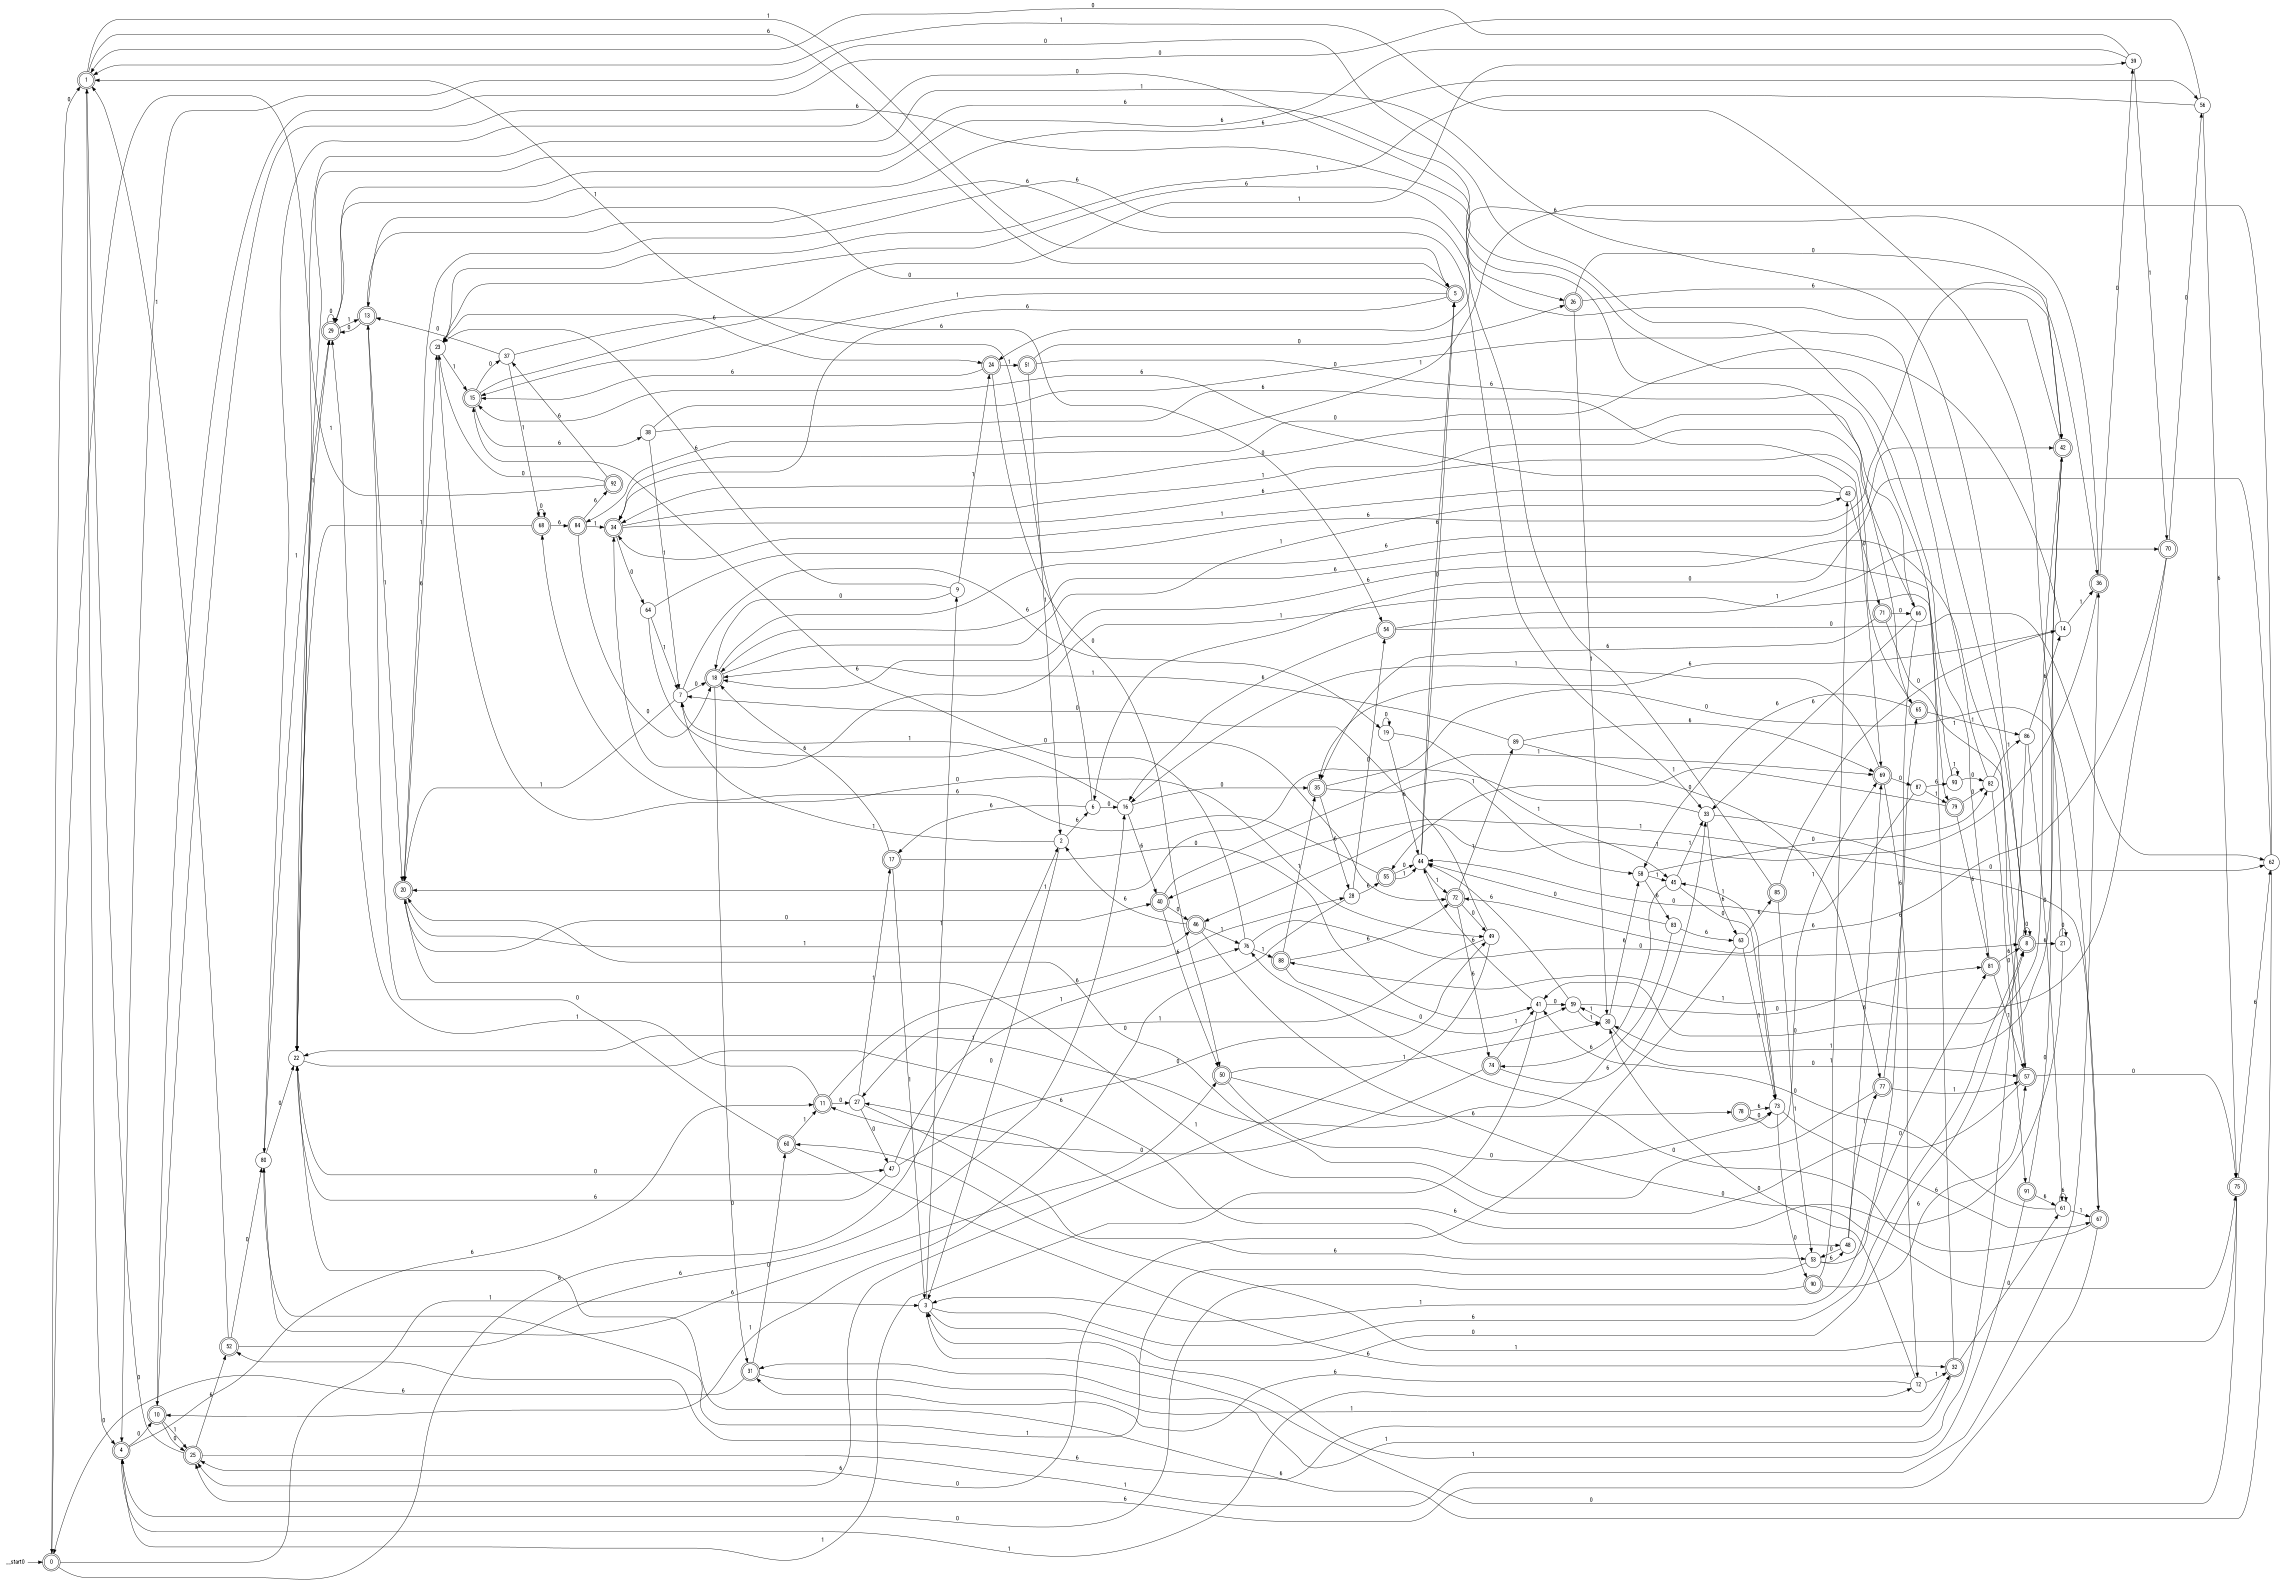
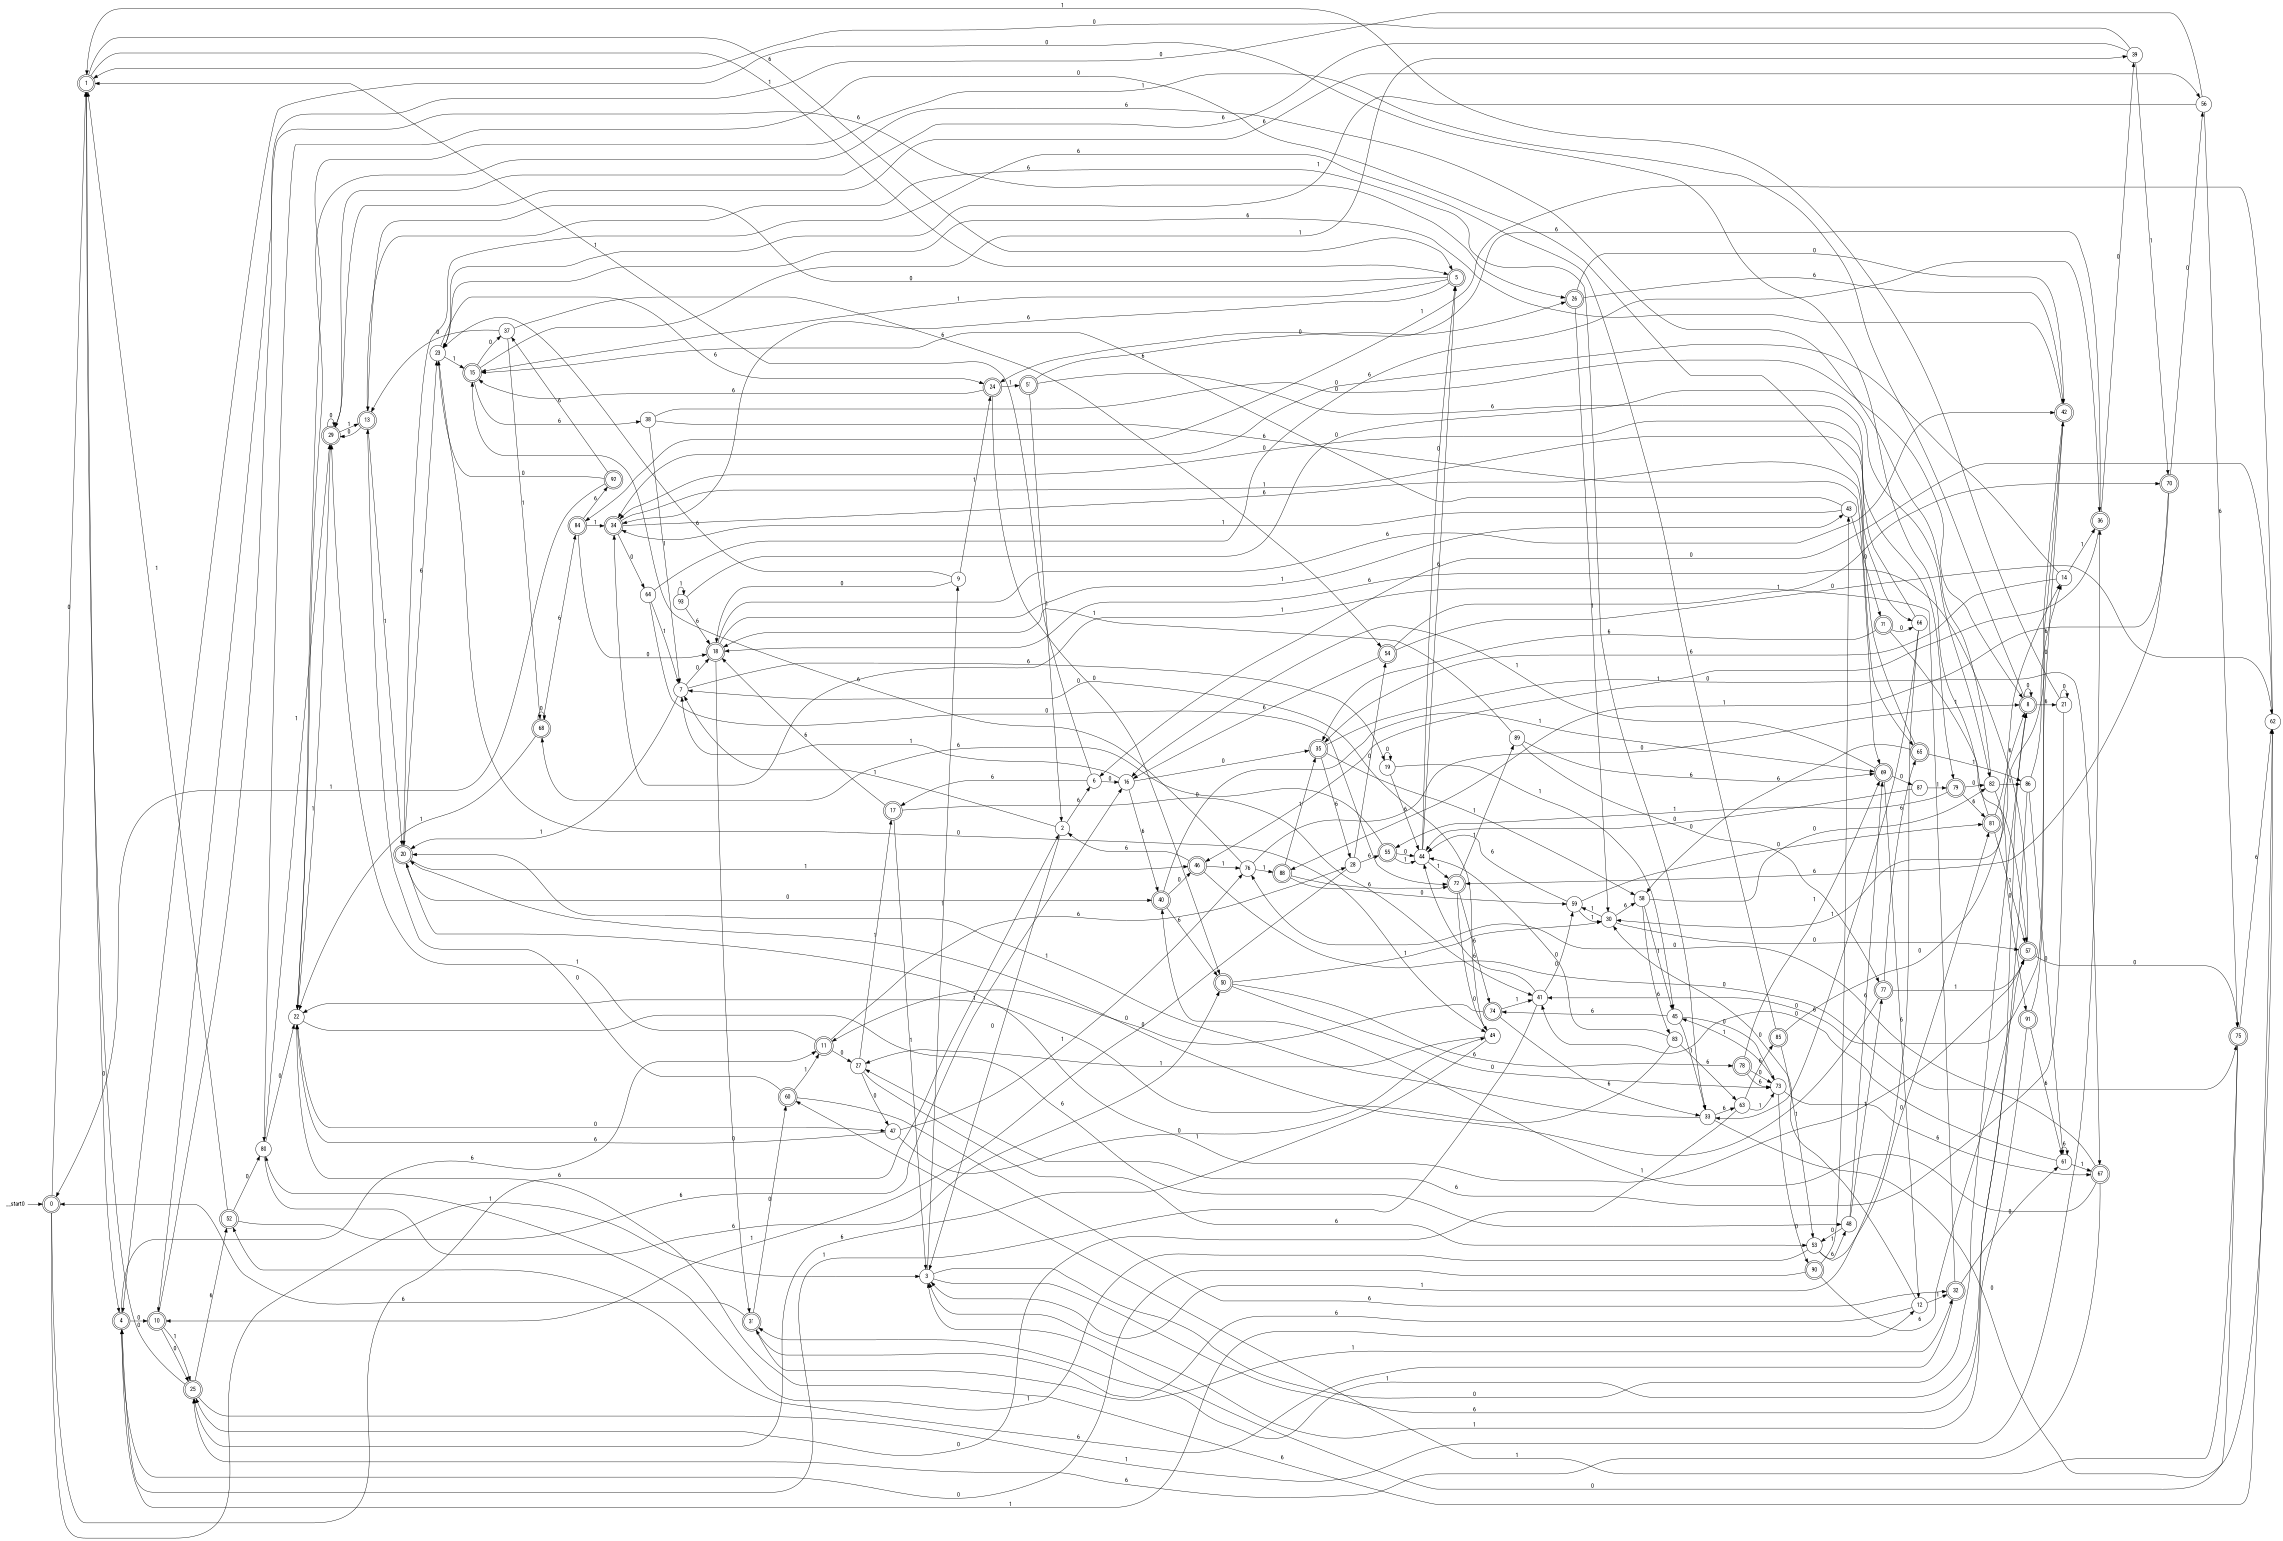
edge "87" -> "93": removed, label "6"
